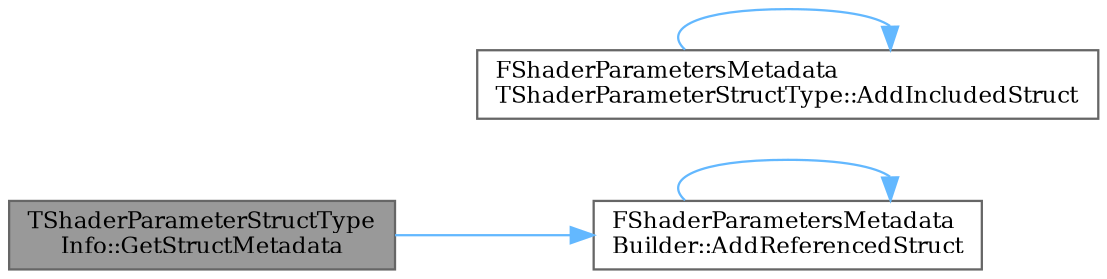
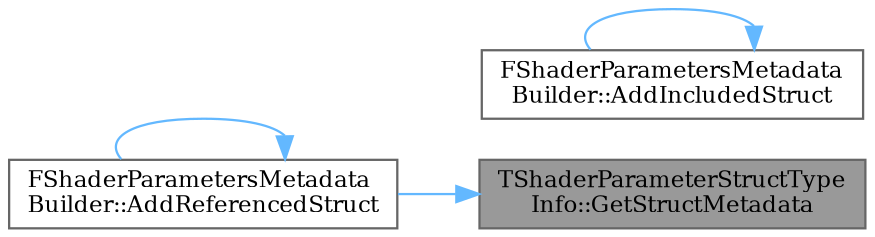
node "FShaderParametersMetadata TShaderParameterStructType::AddIncludedStruct": label "FShaderParametersMetadata TShaderParameterStructType::AddIncludedStruct" -> "FShaderParametersMetadata Builder::AddIncludedStruct"
edge "TShaderParameterStructType Info::GetStructMetadata" -> "FShaderParametersMetadata Builder::AddReferencedStruct": reversed
